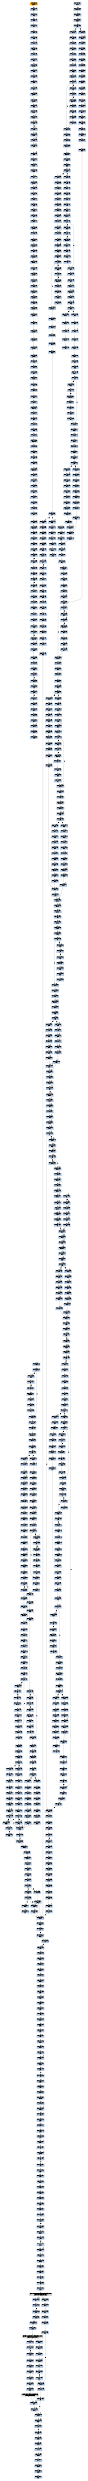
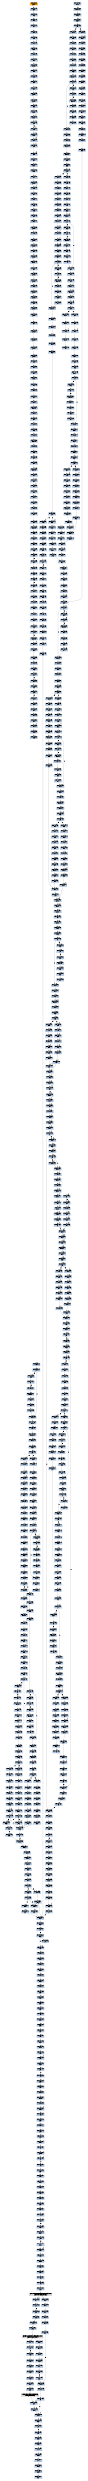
edge "0x00424c95 ja" -> "0x00424cac subl": now "0x00424c8d cmpl" -> "0x00424cac subl"
